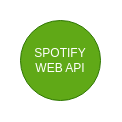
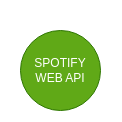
node "SPOTIFY WEB API": moved (61, 61) -> (61, 71)
